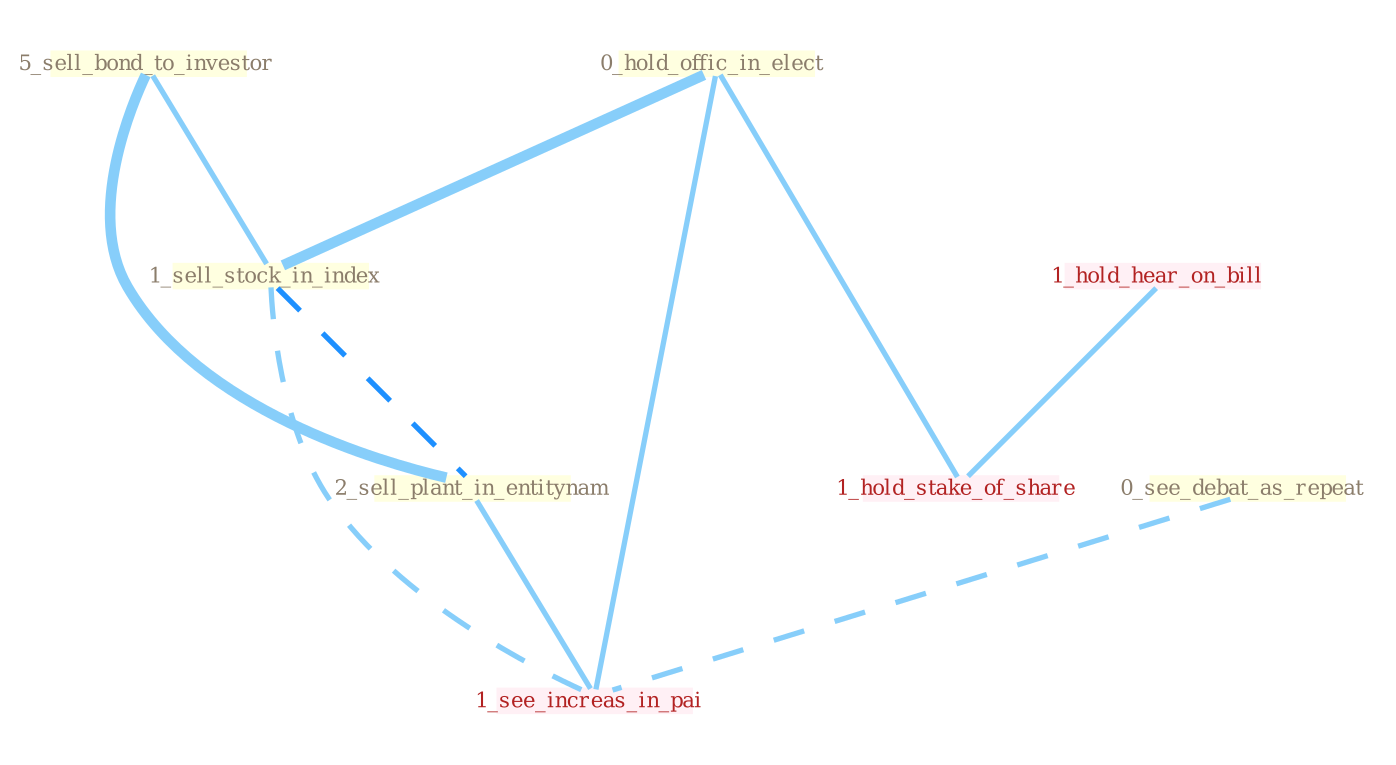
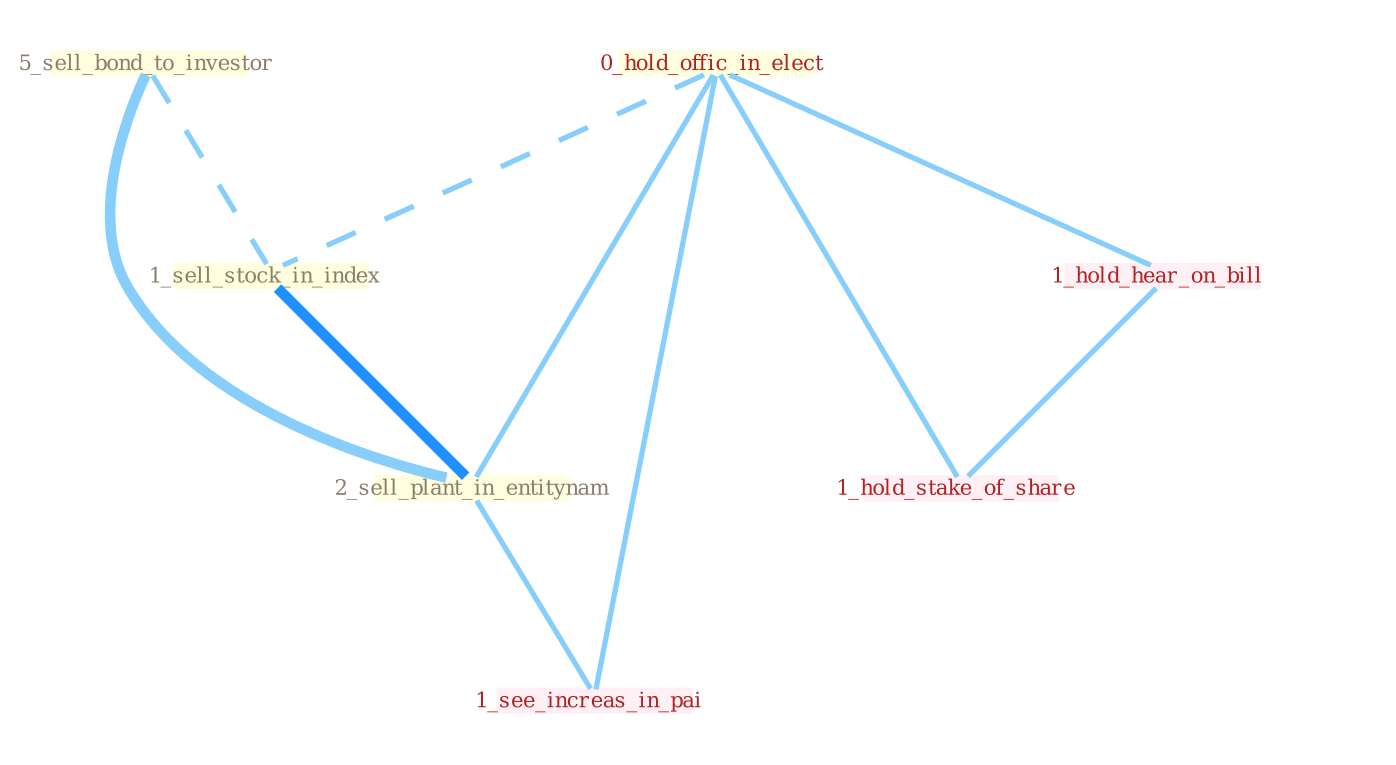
node "0_hold_offic_in_elect": fontcolor #8b7d6b -> #b22222
edge "5_sell_bond_to_investor" -- "1_sell_stock_in_index": style solid -> dashed
edge "0_hold_offic_in_elect" -- "1_sell_stock_in_index": style bold -> dashed
edge "0_hold_offic_in_elect" -- "1_hold_hear_on_bill": added
edge "0_hold_offic_in_elect" -- "2_sell_plant_in_entitynam": added
edge "1_sell_stock_in_index" -- "2_sell_plant_in_entitynam": style dashed -> bold
node "0_see_debat_as_repeat": removed
edge "1_sell_stock_in_index" -- "1_see_increas_in_pai": removed
